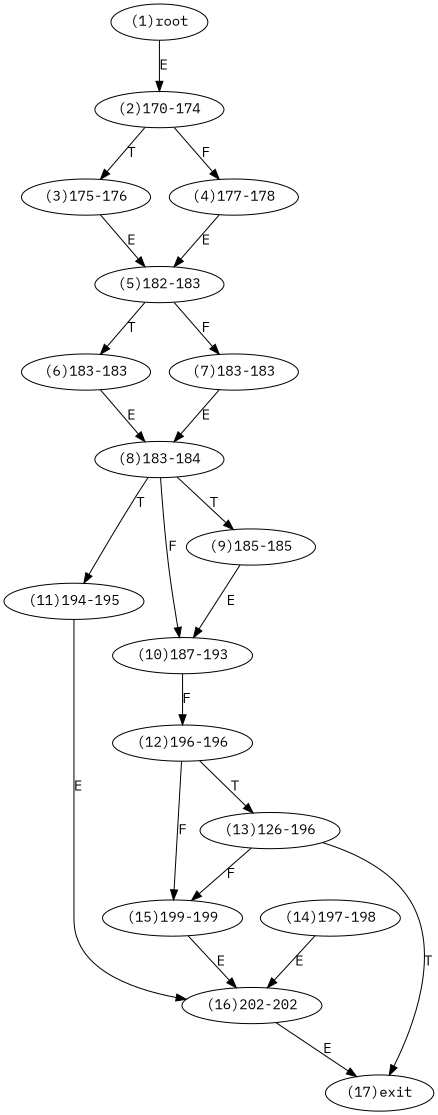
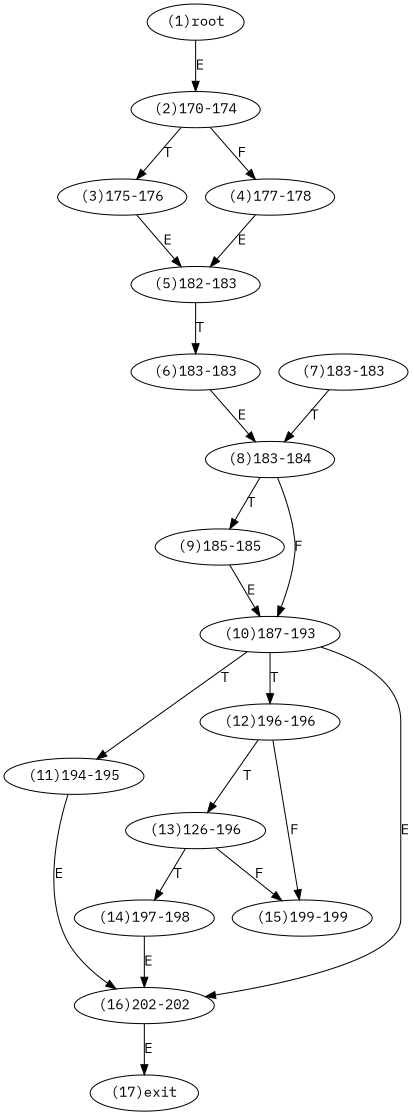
edge "(5)182-183" -> "(7)183-183": removed, label "F"
edge "(7)183-183" -> "(8)183-184": label "E" -> "T"
edge "(8)183-184" -> "(11)194-195": now "(10)187-193" -> "(11)194-195"
edge "(10)187-193" -> "(12)196-196": label "F" -> "T"
edge "(13)126-196" -> "(17)exit": now "(13)126-196" -> "(14)197-198"
edge "(15)199-199" -> "(16)202-202": now "(10)187-193" -> "(16)202-202"
